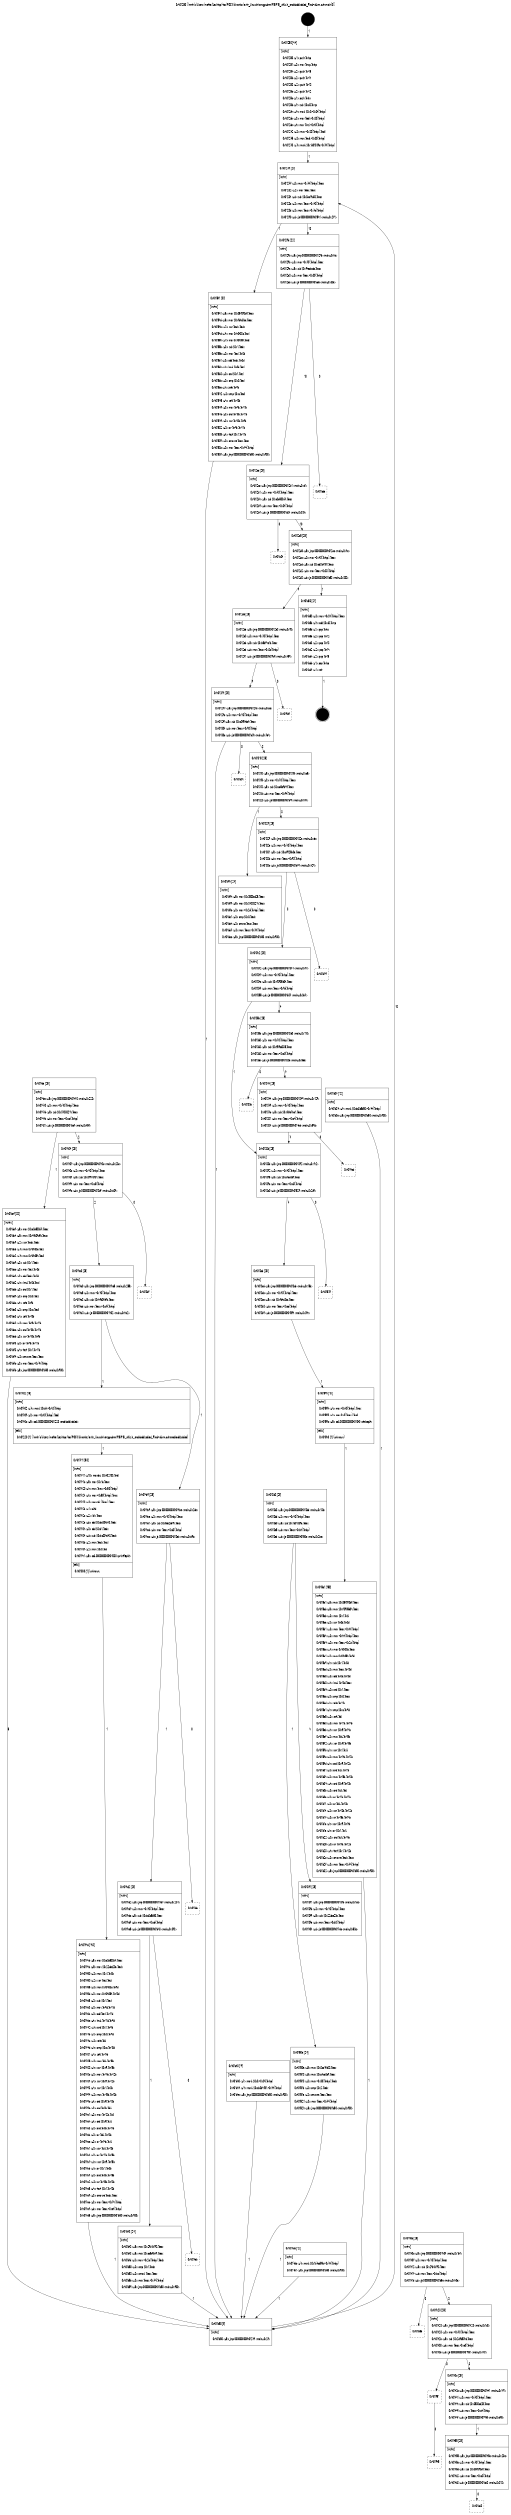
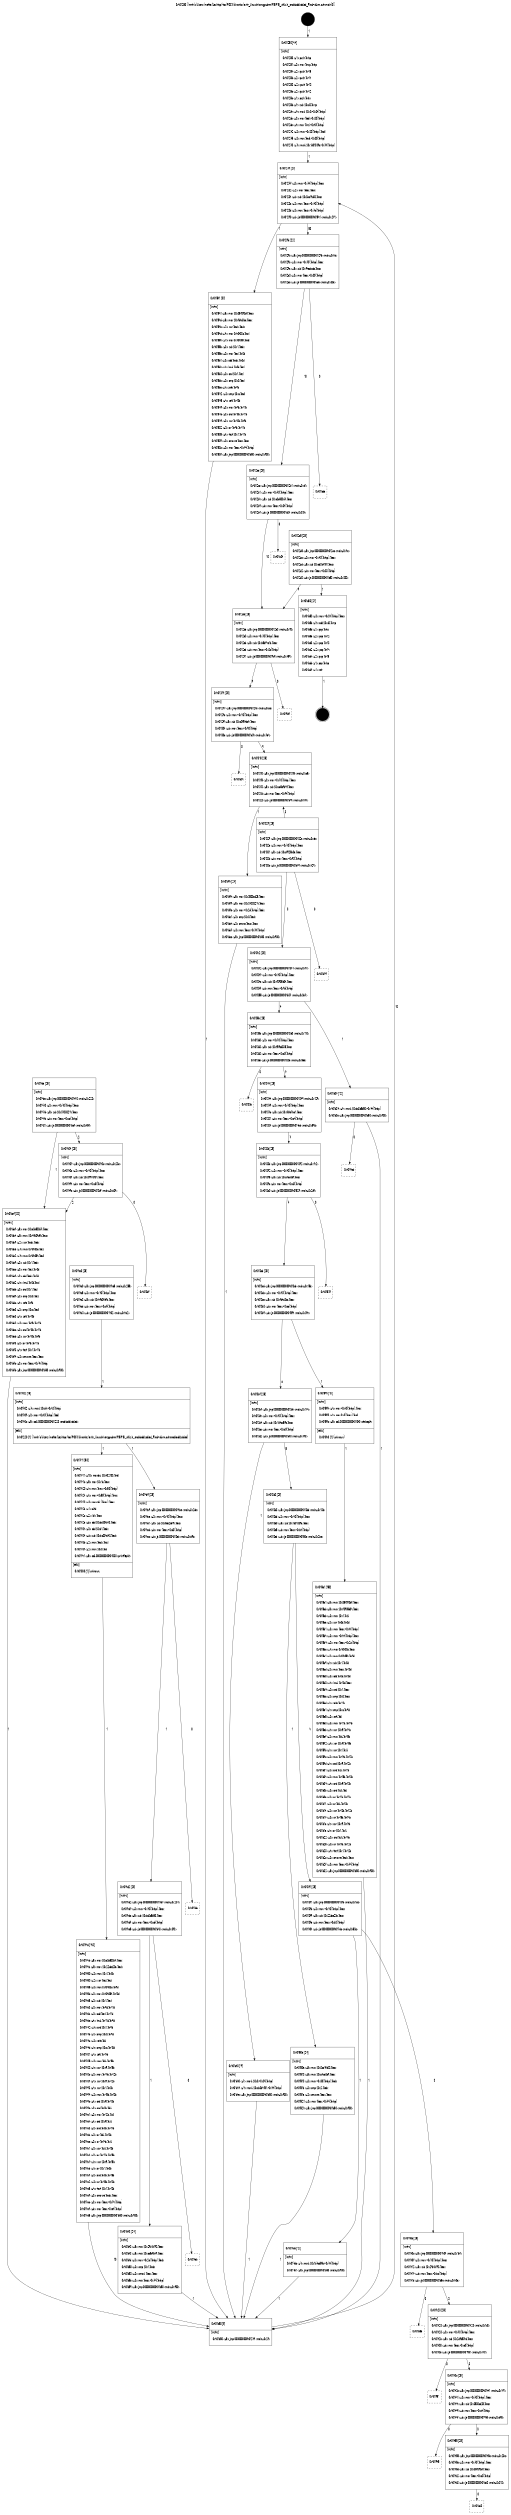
edge "0x40127f [23]" -> "0x401296 [22]": label " 10" -> " 50"
edge "0x4012ac [25]" -> "0x4012c5 [25]": now "0x4012ac [25]" -> "0x4012de [25]"
edge "0x4012f7 [25]" -> "0x401310 [25]": label " 8" -> " 9"
edge "0x401310 [25]" -> "0x401329 [25]": reversed
edge "0x401342 [25]" -> "0x40138d [25]": now "0x401342 [25]" -> "0x401637 [12]"
edge "0x401374 [25]" -> "0x4017e6": now "0x401637 [12]" -> "0x4017e6"
edge "0x401487 [25]" -> "0x4014a0 [25]": now "0x401487 [25]" -> "0x4016af [83]"
edge "0x4014a0 [25]" -> "0x4014b9 [25]": now "0x401702 [15]" -> "0x4014b9 [25]"
node "0x4013bf [25]": added
edge "0x4012f7 [25]" -> "0x401b50 [5]": now "0x401694 [27]" -> "0x401b50 [5]"
edge "0x4016af [83]" -> "0x401b50 [5]": label " 5" -> " 1"
edge "0x4013f1 [25]" -> "0x40140a [25]": added, label "3"
edge "0x4013f1 [25]" -> "0x4017da [12]": added, label "1"
edge "0x401746 [148]" -> "0x401b50 [5]": label " 1" -> " 10"
edge "0x401951" -> "0x401945": now "0x40143c [25]" -> "0x401945"
edge "0x40143c [25]" -> "0x401455 [25]": label " 1" -> " 3"
